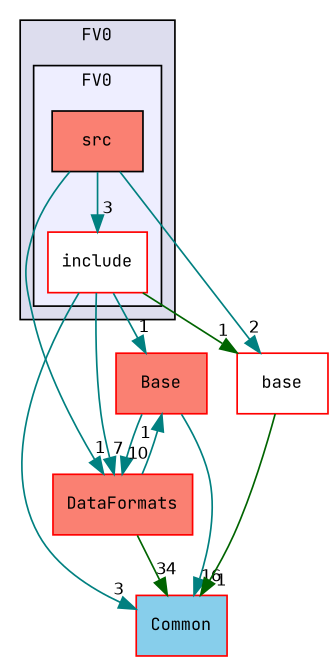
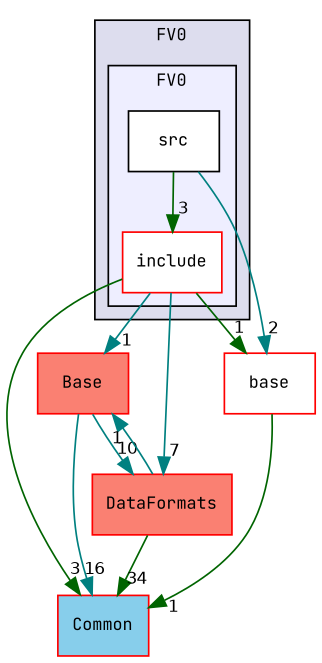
node "src": fillcolor salmon -> white
edge "src" -> "include": color teal -> darkgreen
edge "src" -> "DataFormats": removed
edge "include" -> "Common": color teal -> darkgreen
